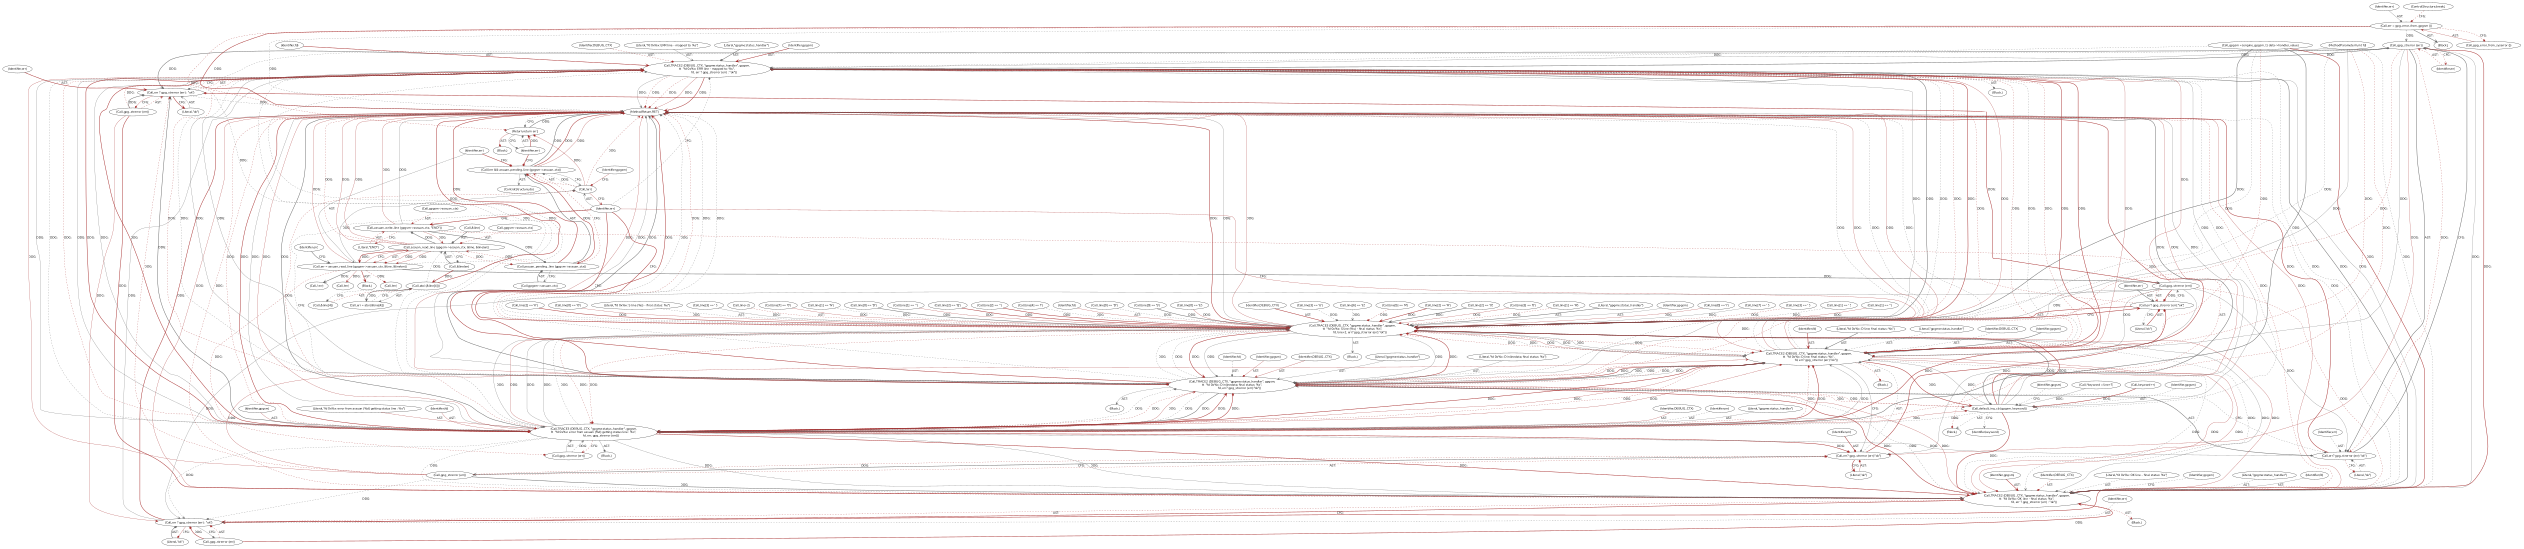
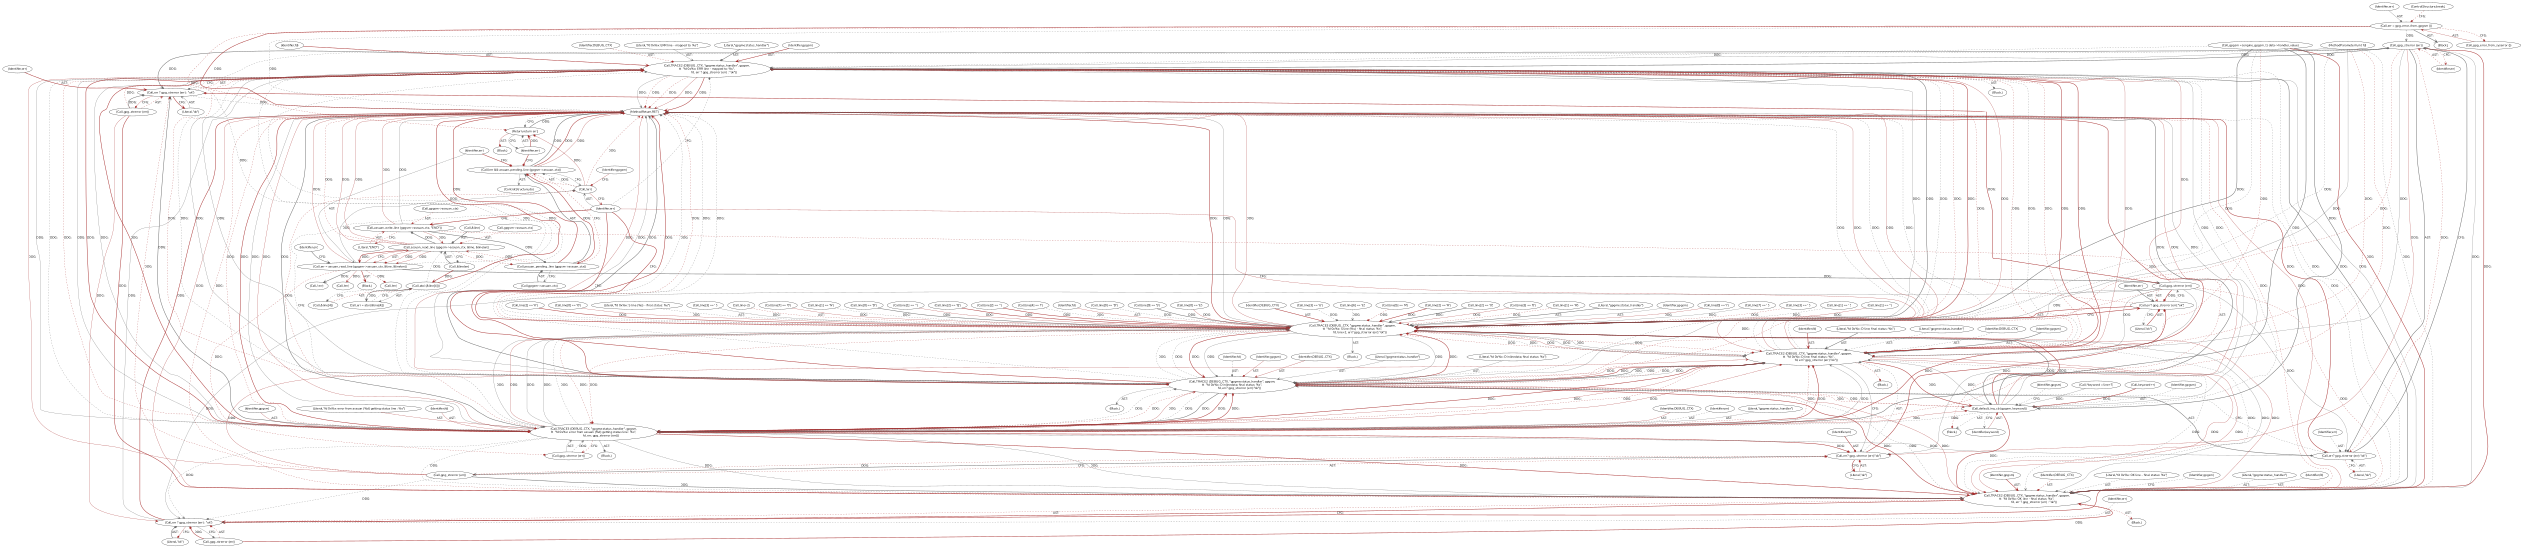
edge "(Call,gpgsm = (engine_gpgsm_t) data->handler_value)" -> "(Call,default_inq_cb (gpgsm, keyword))": added, label "DDG:"
edge "(Identifier,keyword)" -> "(Call,default_inq_cb (gpgsm, keyword))": added, label "AST:"
